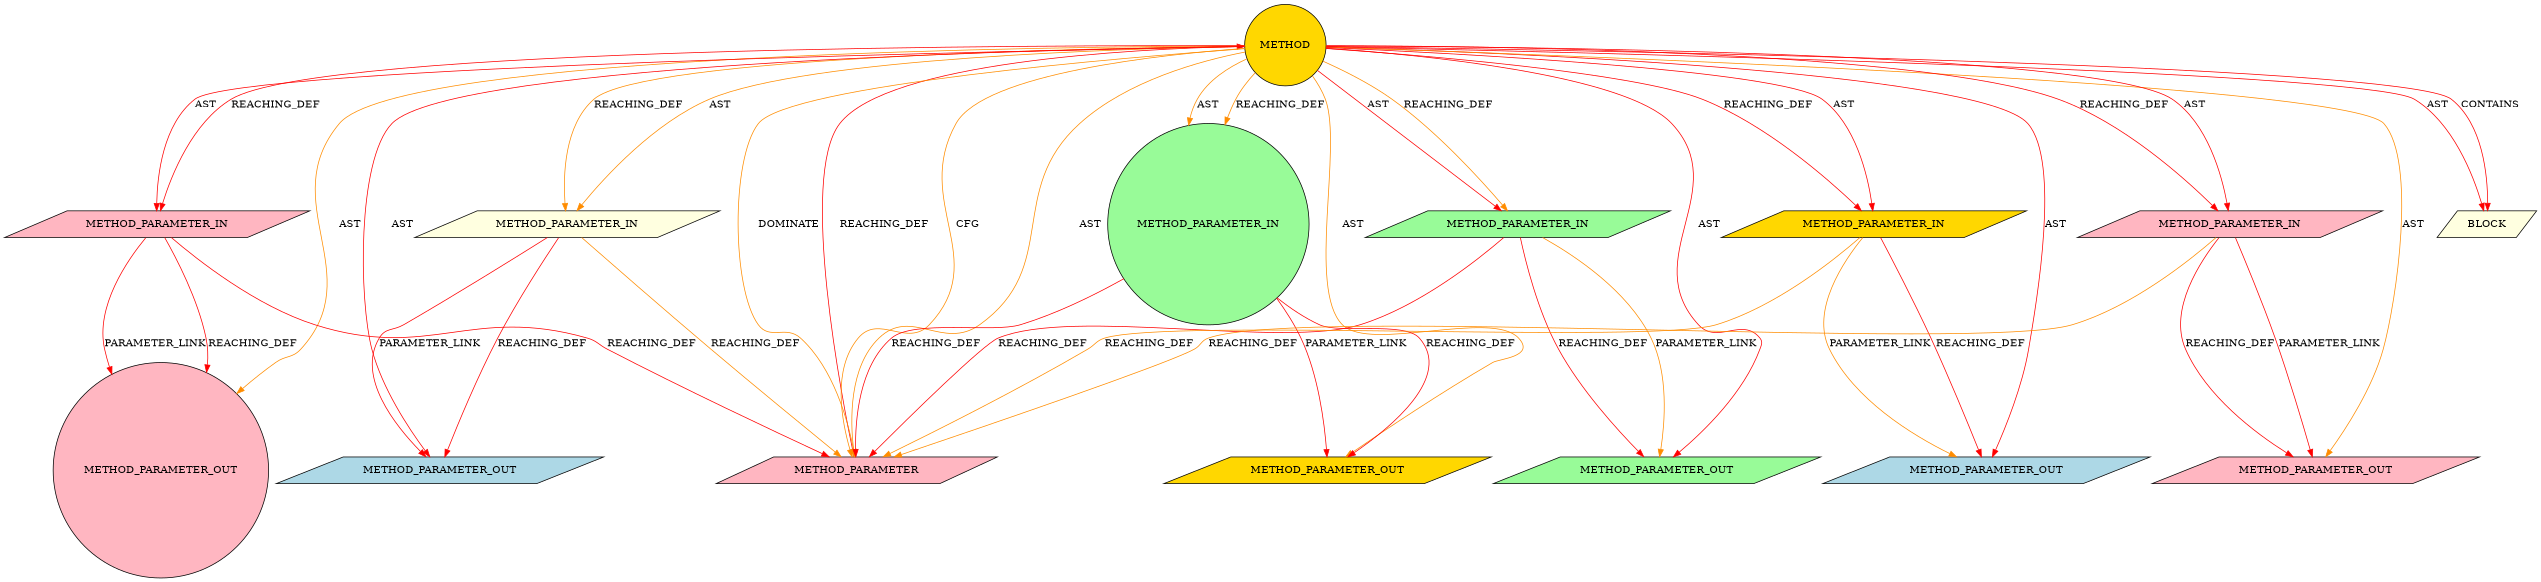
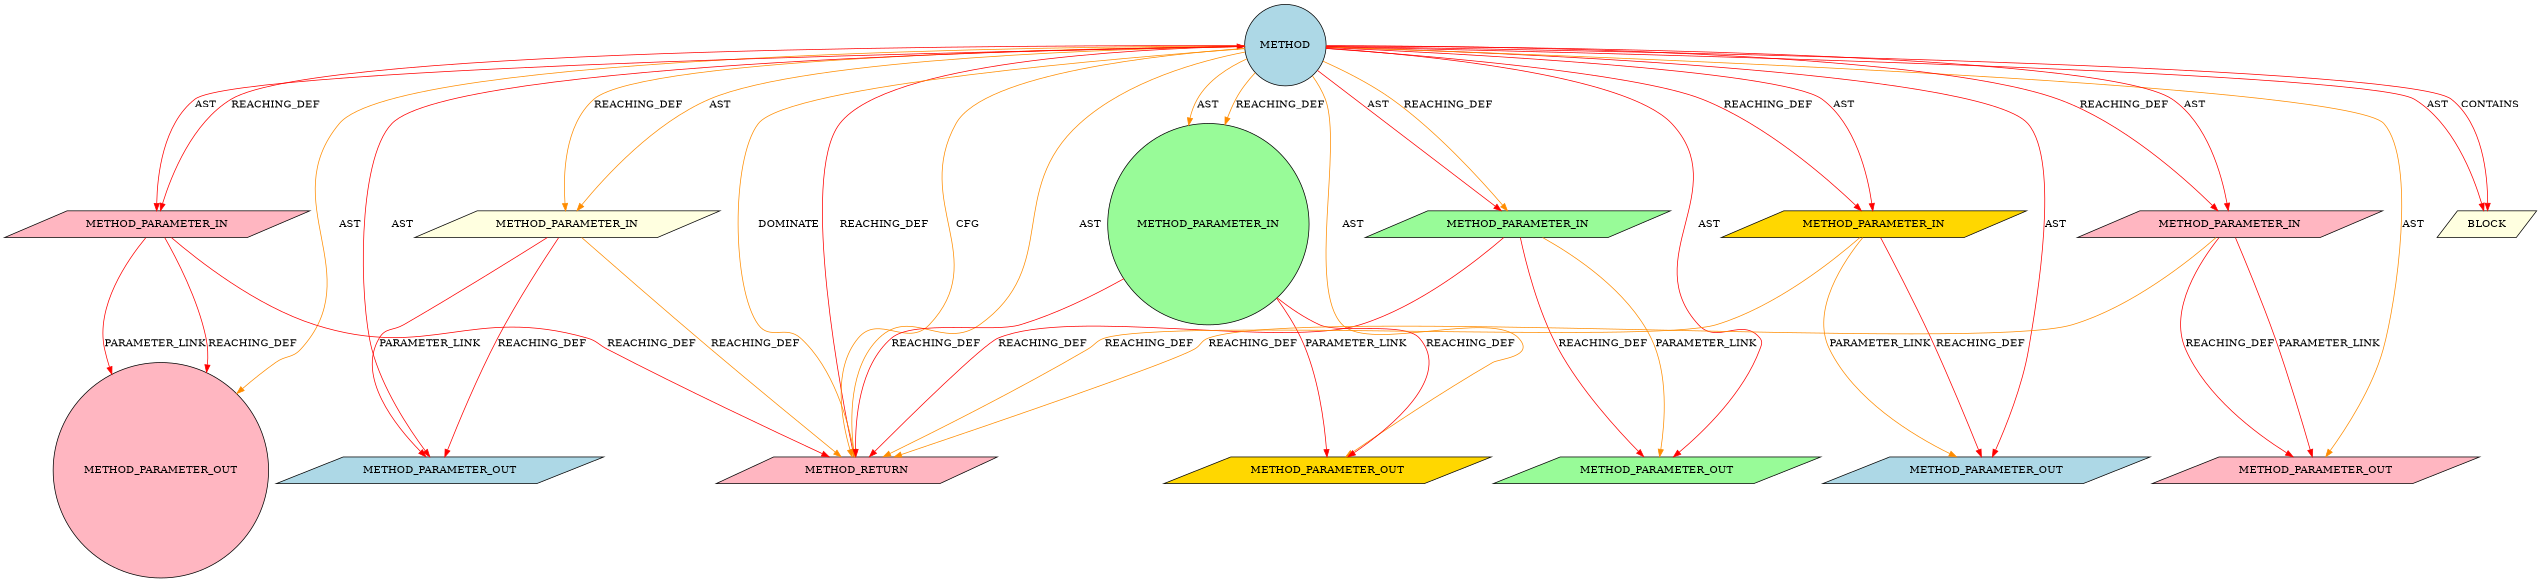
node "METHOD": fillcolor gold -> lightblue
node "METHOD_PARAMETER": label "METHOD_PARAMETER" -> "METHOD_RETURN"
